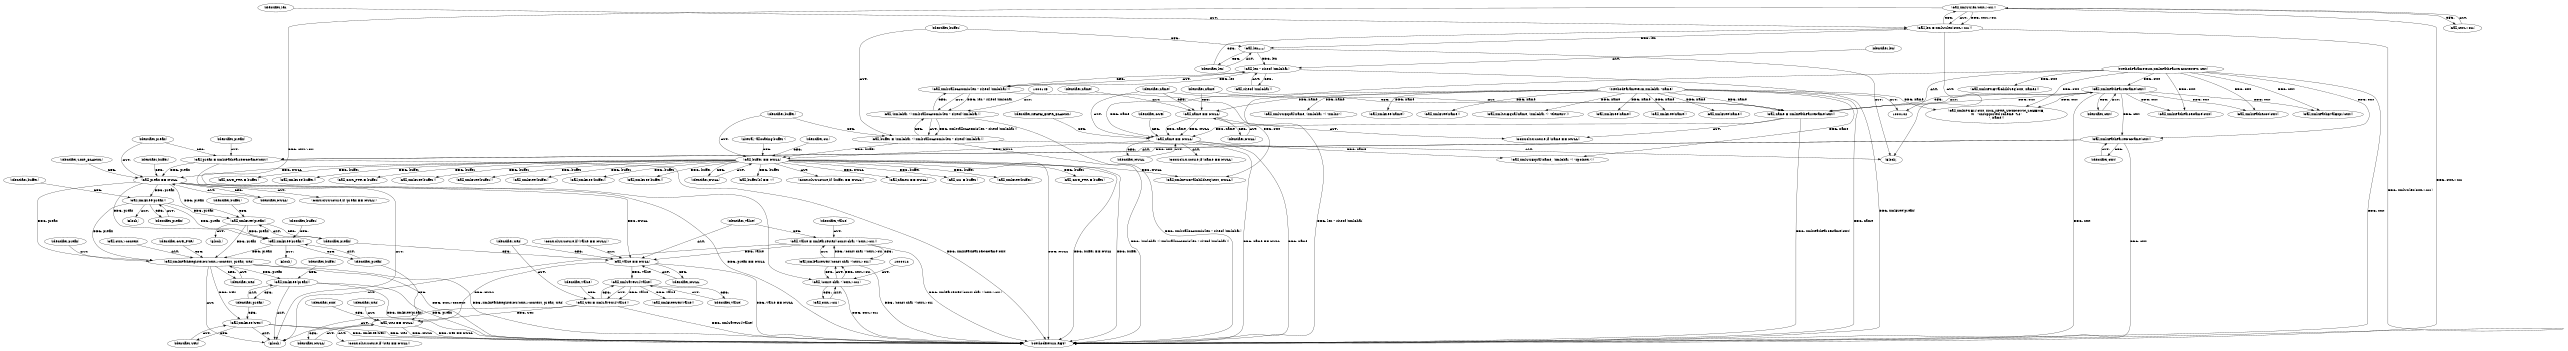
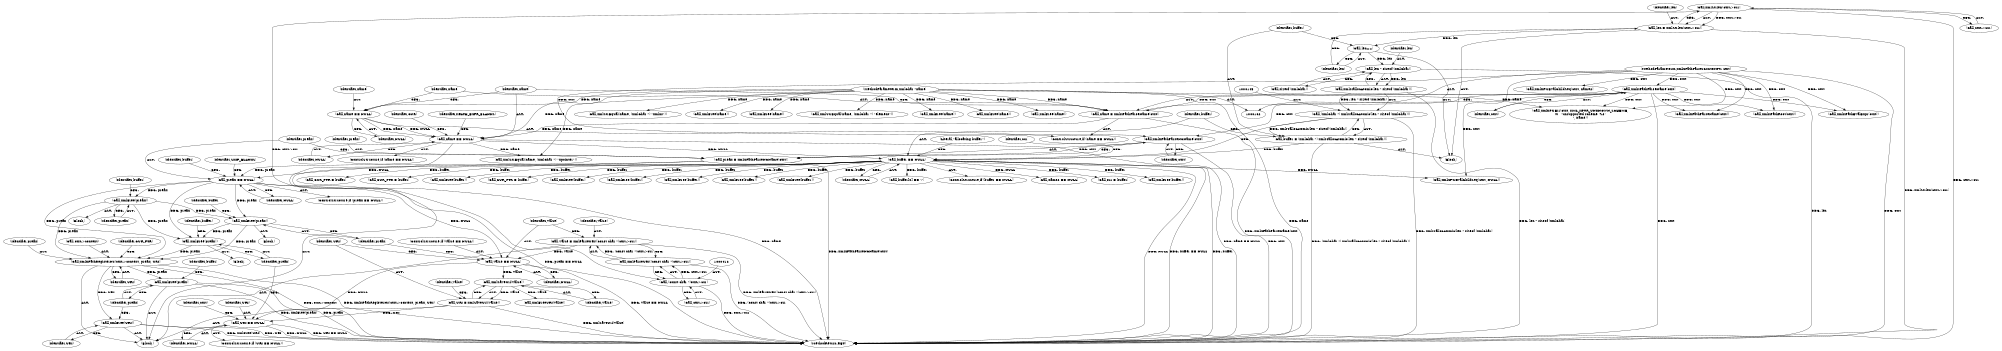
edge "(Call,(xmlChar *) xmlMallocAtomic(len * sizeof (xmlChar)))" -> "(Call,xmlMallocAtomic(len * sizeof (xmlChar)))": now "(Call,(xmlChar *) xmlMallocAtomic(len * sizeof (xmlChar)))" -> "(Call,buffer == NULL)"
edge "(Call,prefix = xmlXPathParseNCName(ctxt))" -> "(Call,xmlXPathParseNCName(ctxt))": added, label "CFG:"
edge "(Call,len * sizeof (xmlChar))" -> "(MethodReturn,RET)": label "DDG: xmlFree(prefix)" -> "DDG: len"
